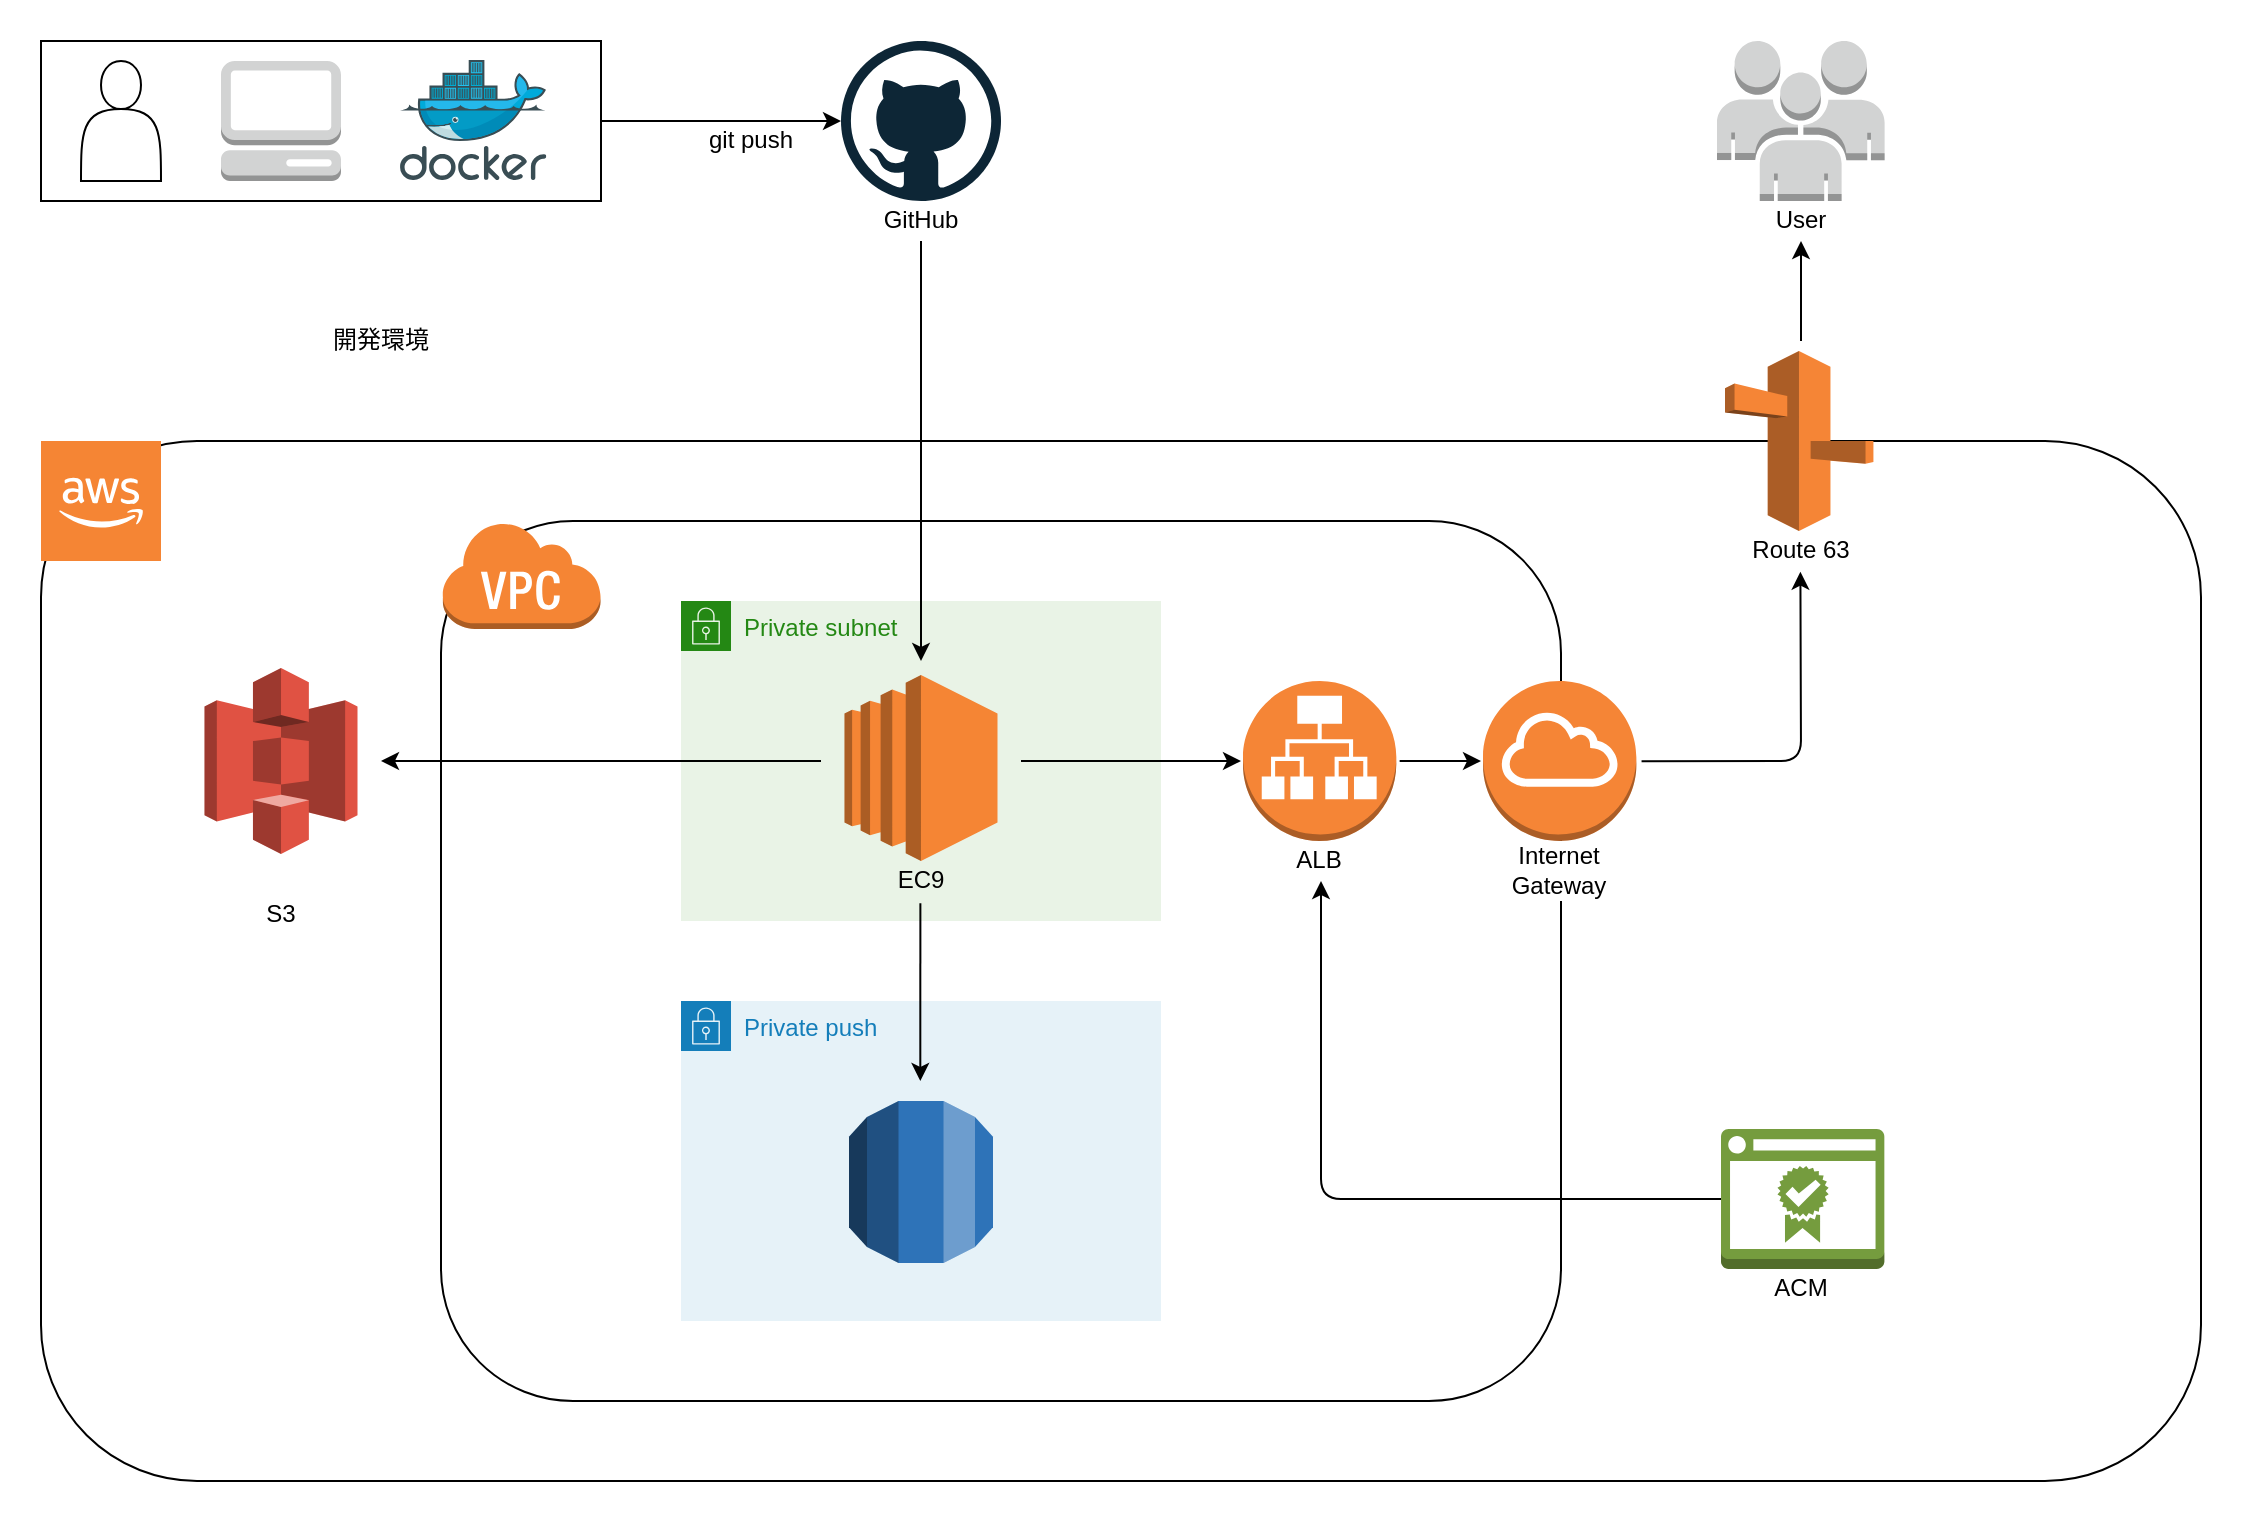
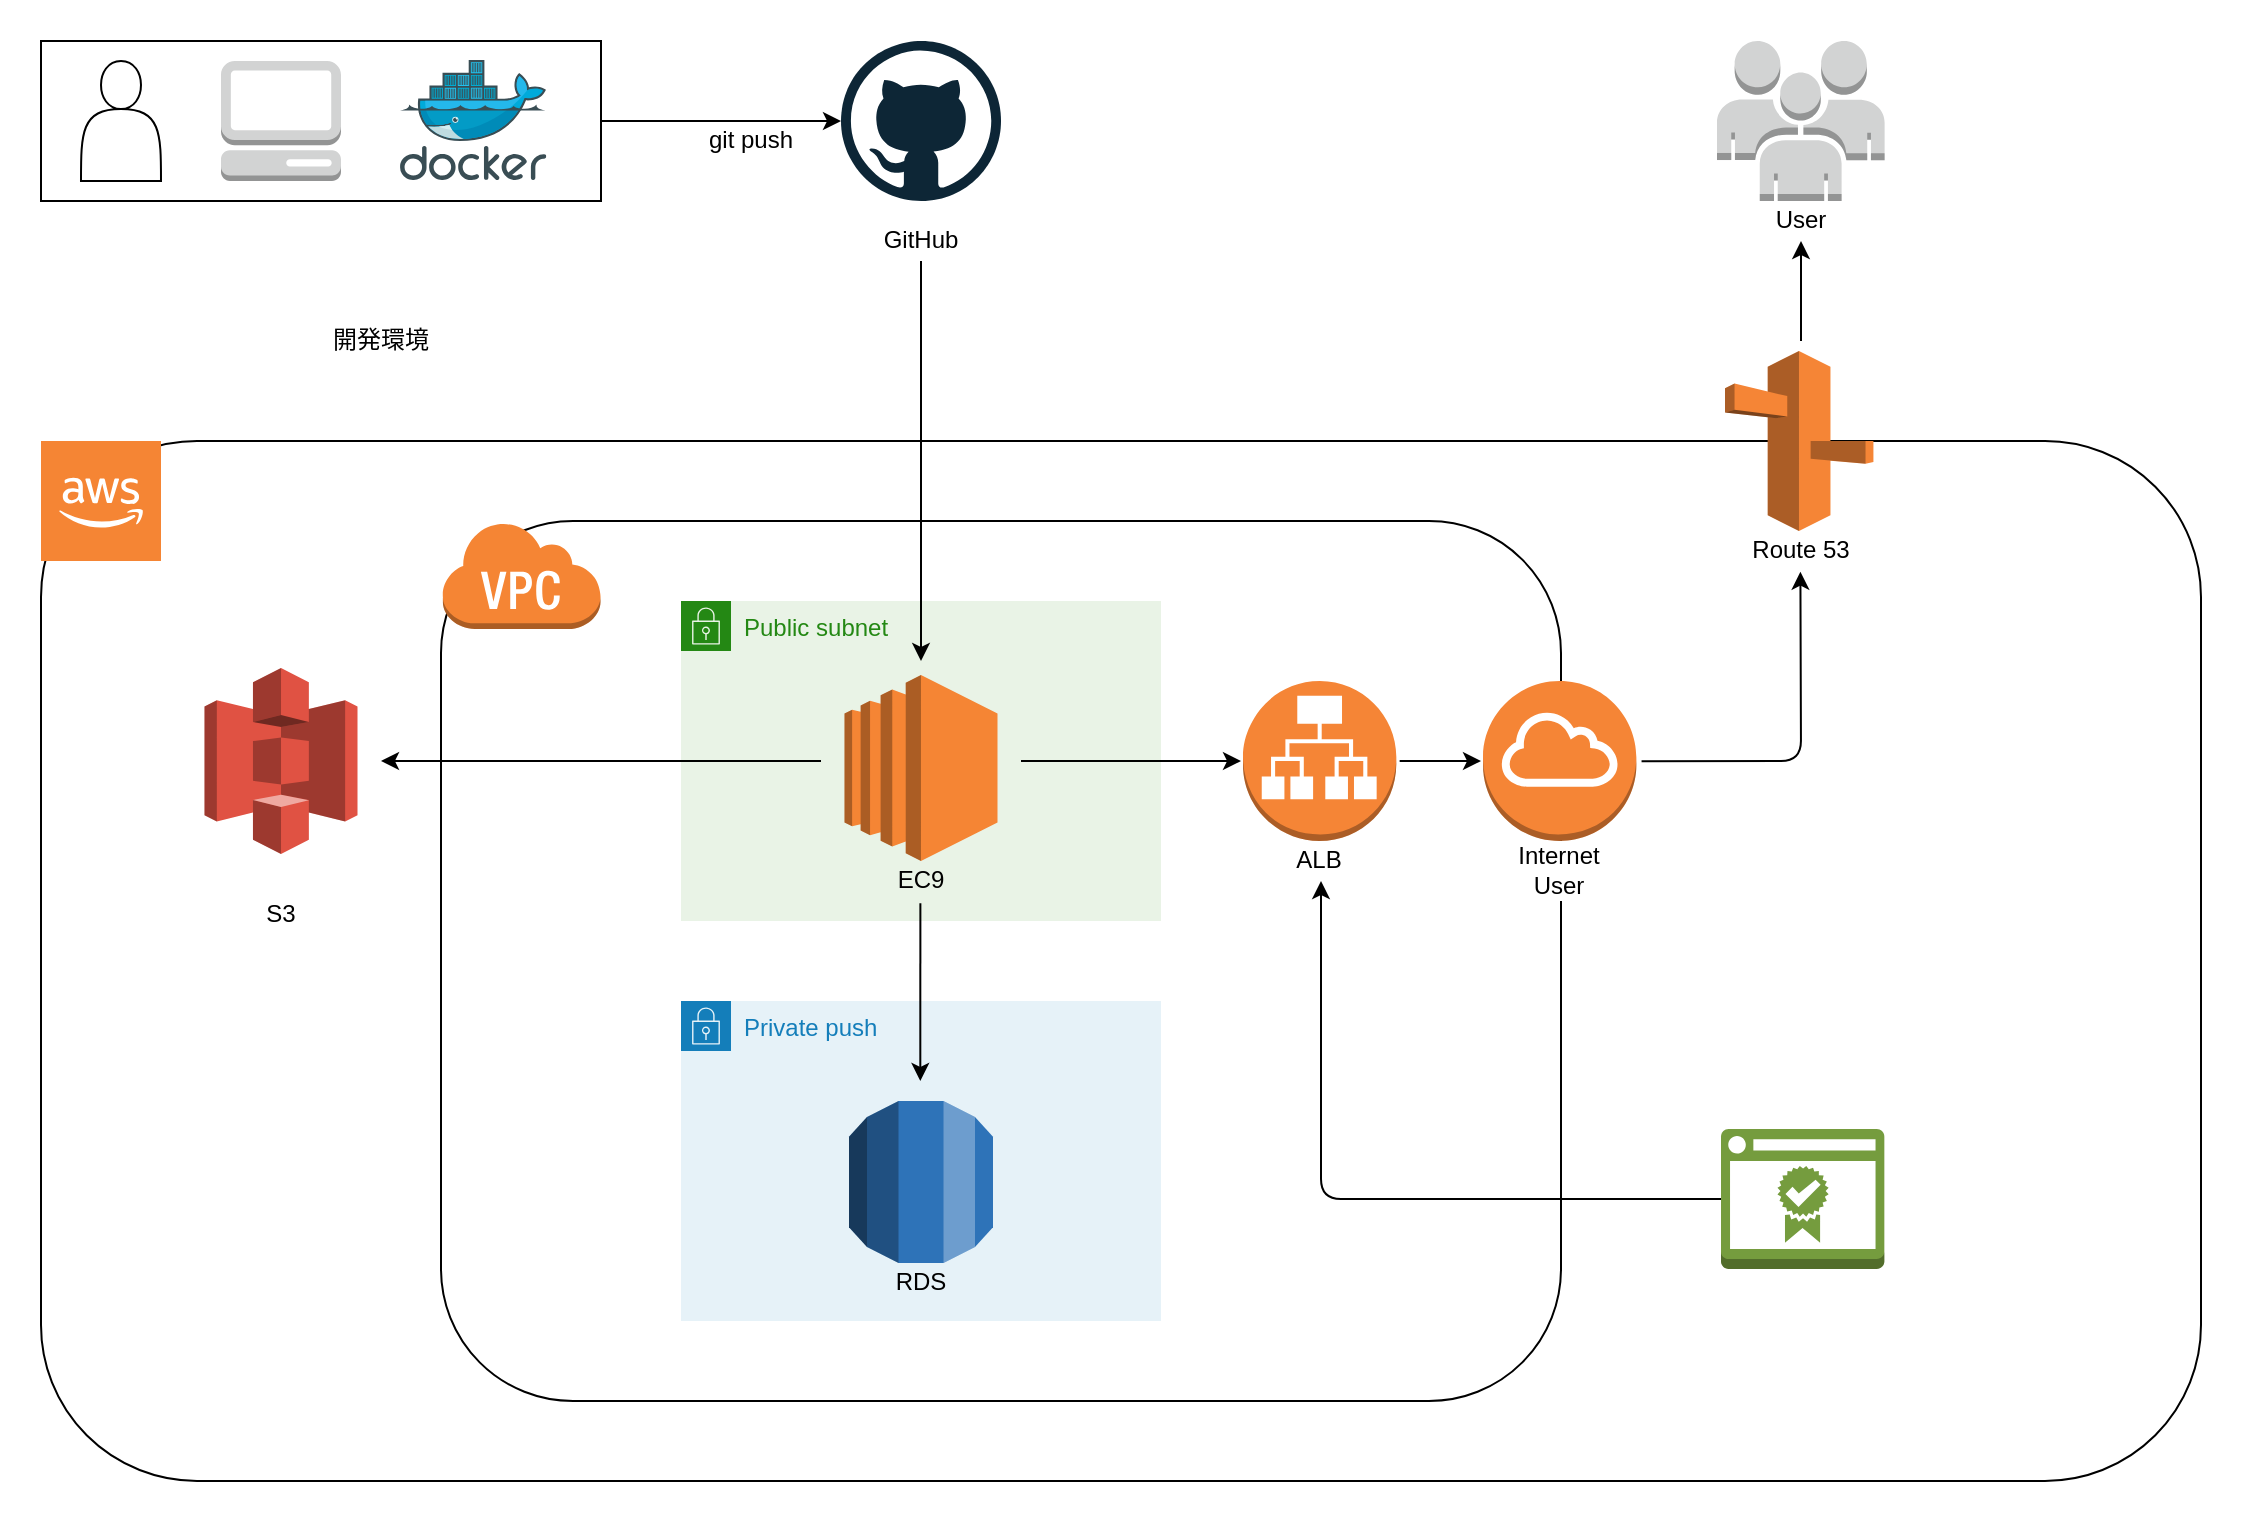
node "GitHub": moved (921, 221) -> (921, 241)
node "Route 63": label "Route 63" -> "Route 53"
node "Private subnet": label "Private subnet" -> "Public subnet"
node "Internet Gateway": label "Internet Gateway" -> "Internet User"
node "RDS": added
node "ACM": removed
